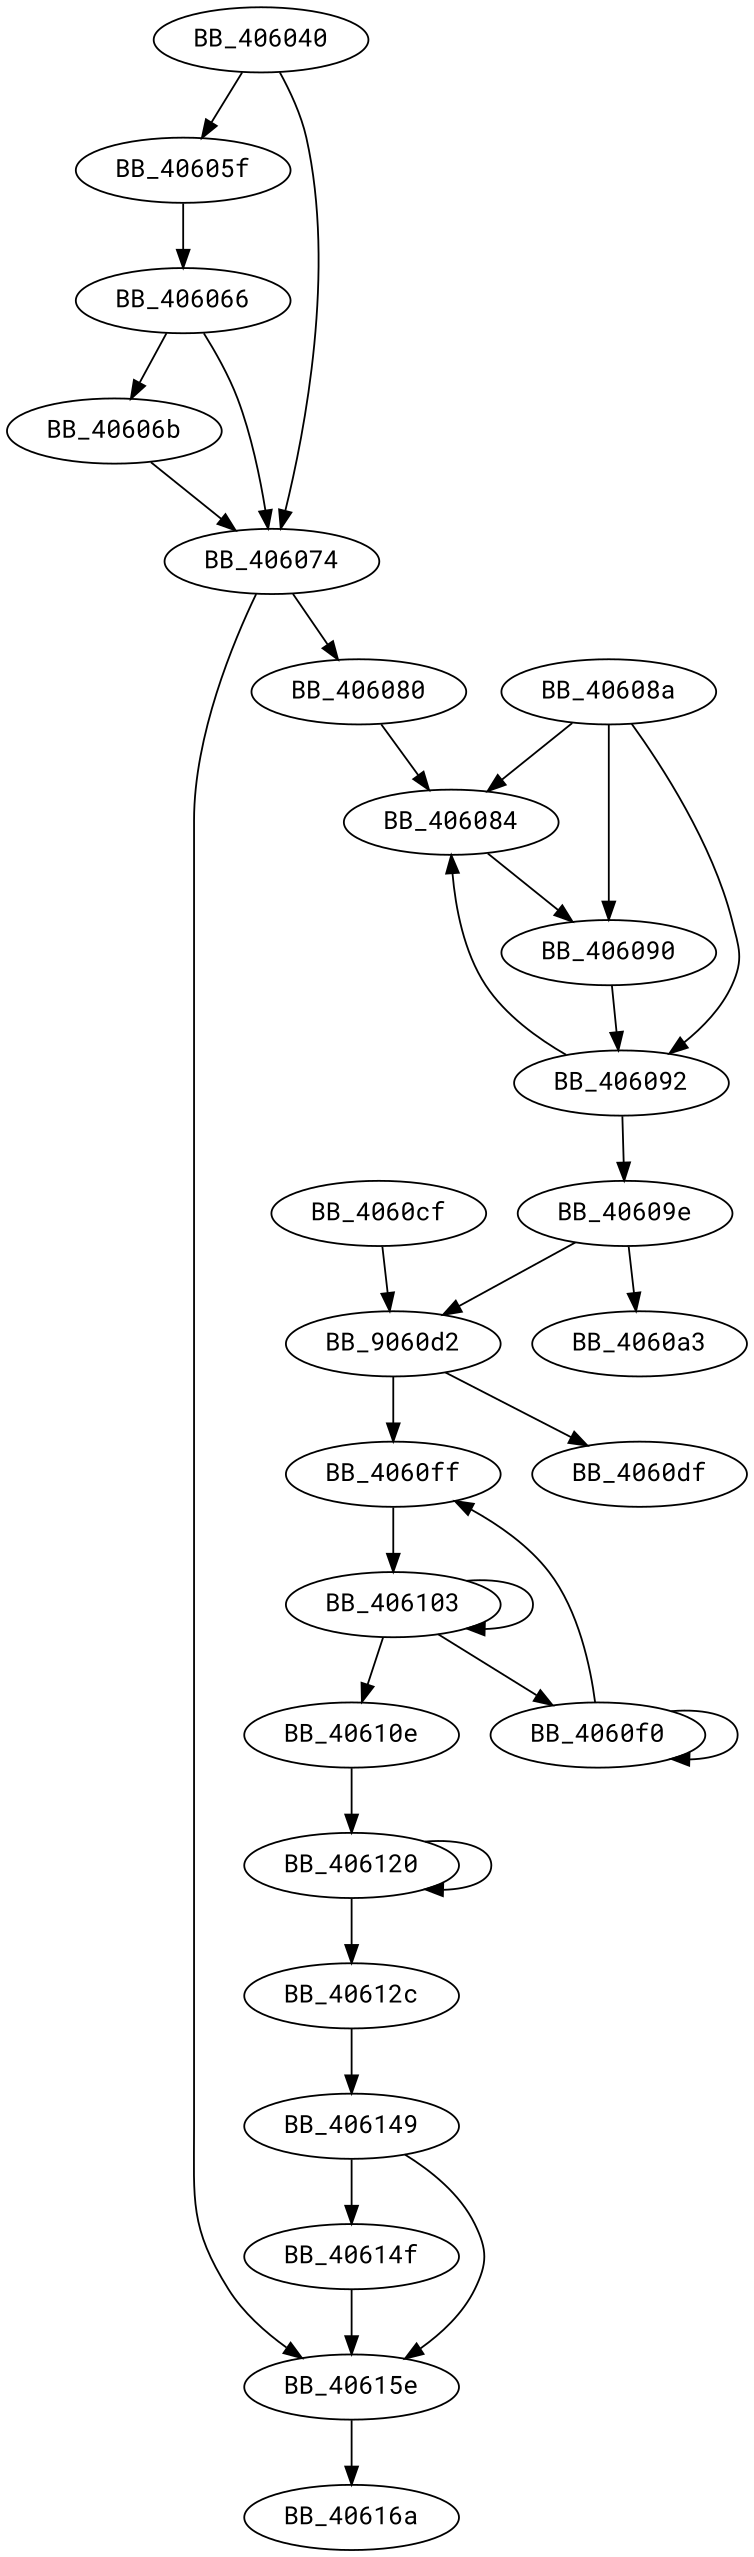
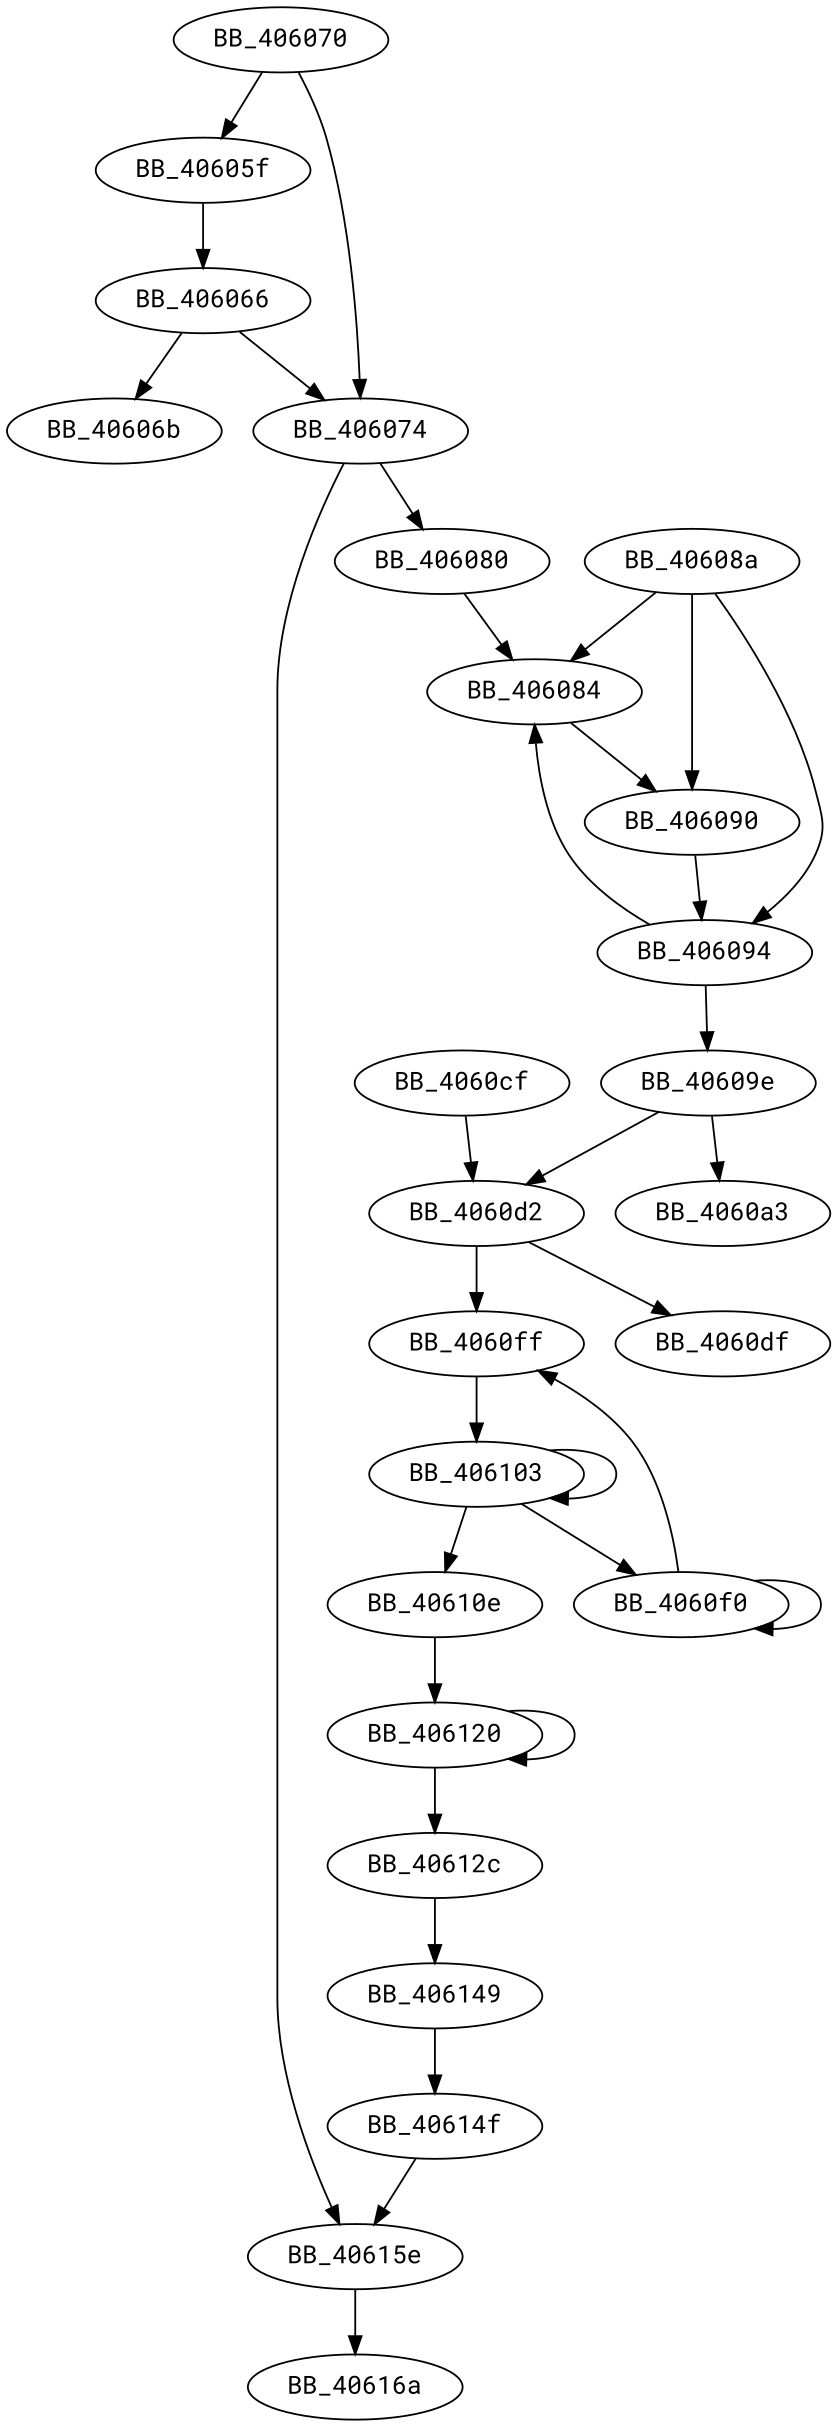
node "BB_406040": label "BB_406040" -> "BB_406070"
edge "BB_40606b" -> "BB_406074": removed
node "BB_406092": label "BB_406092" -> "BB_406094"
node "BB_9060d2": label "BB_9060d2" -> "BB_4060d2"
edge "BB_406149" -> "BB_40615e": removed
